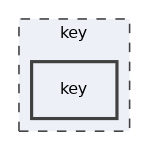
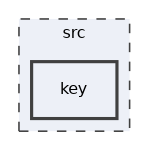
cluster "key": label "key" -> "src"
